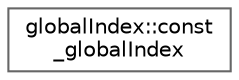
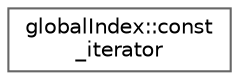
node "globalIndex::const _globalIndex": label "globalIndex::const _globalIndex" -> "globalIndex::const _iterator"
